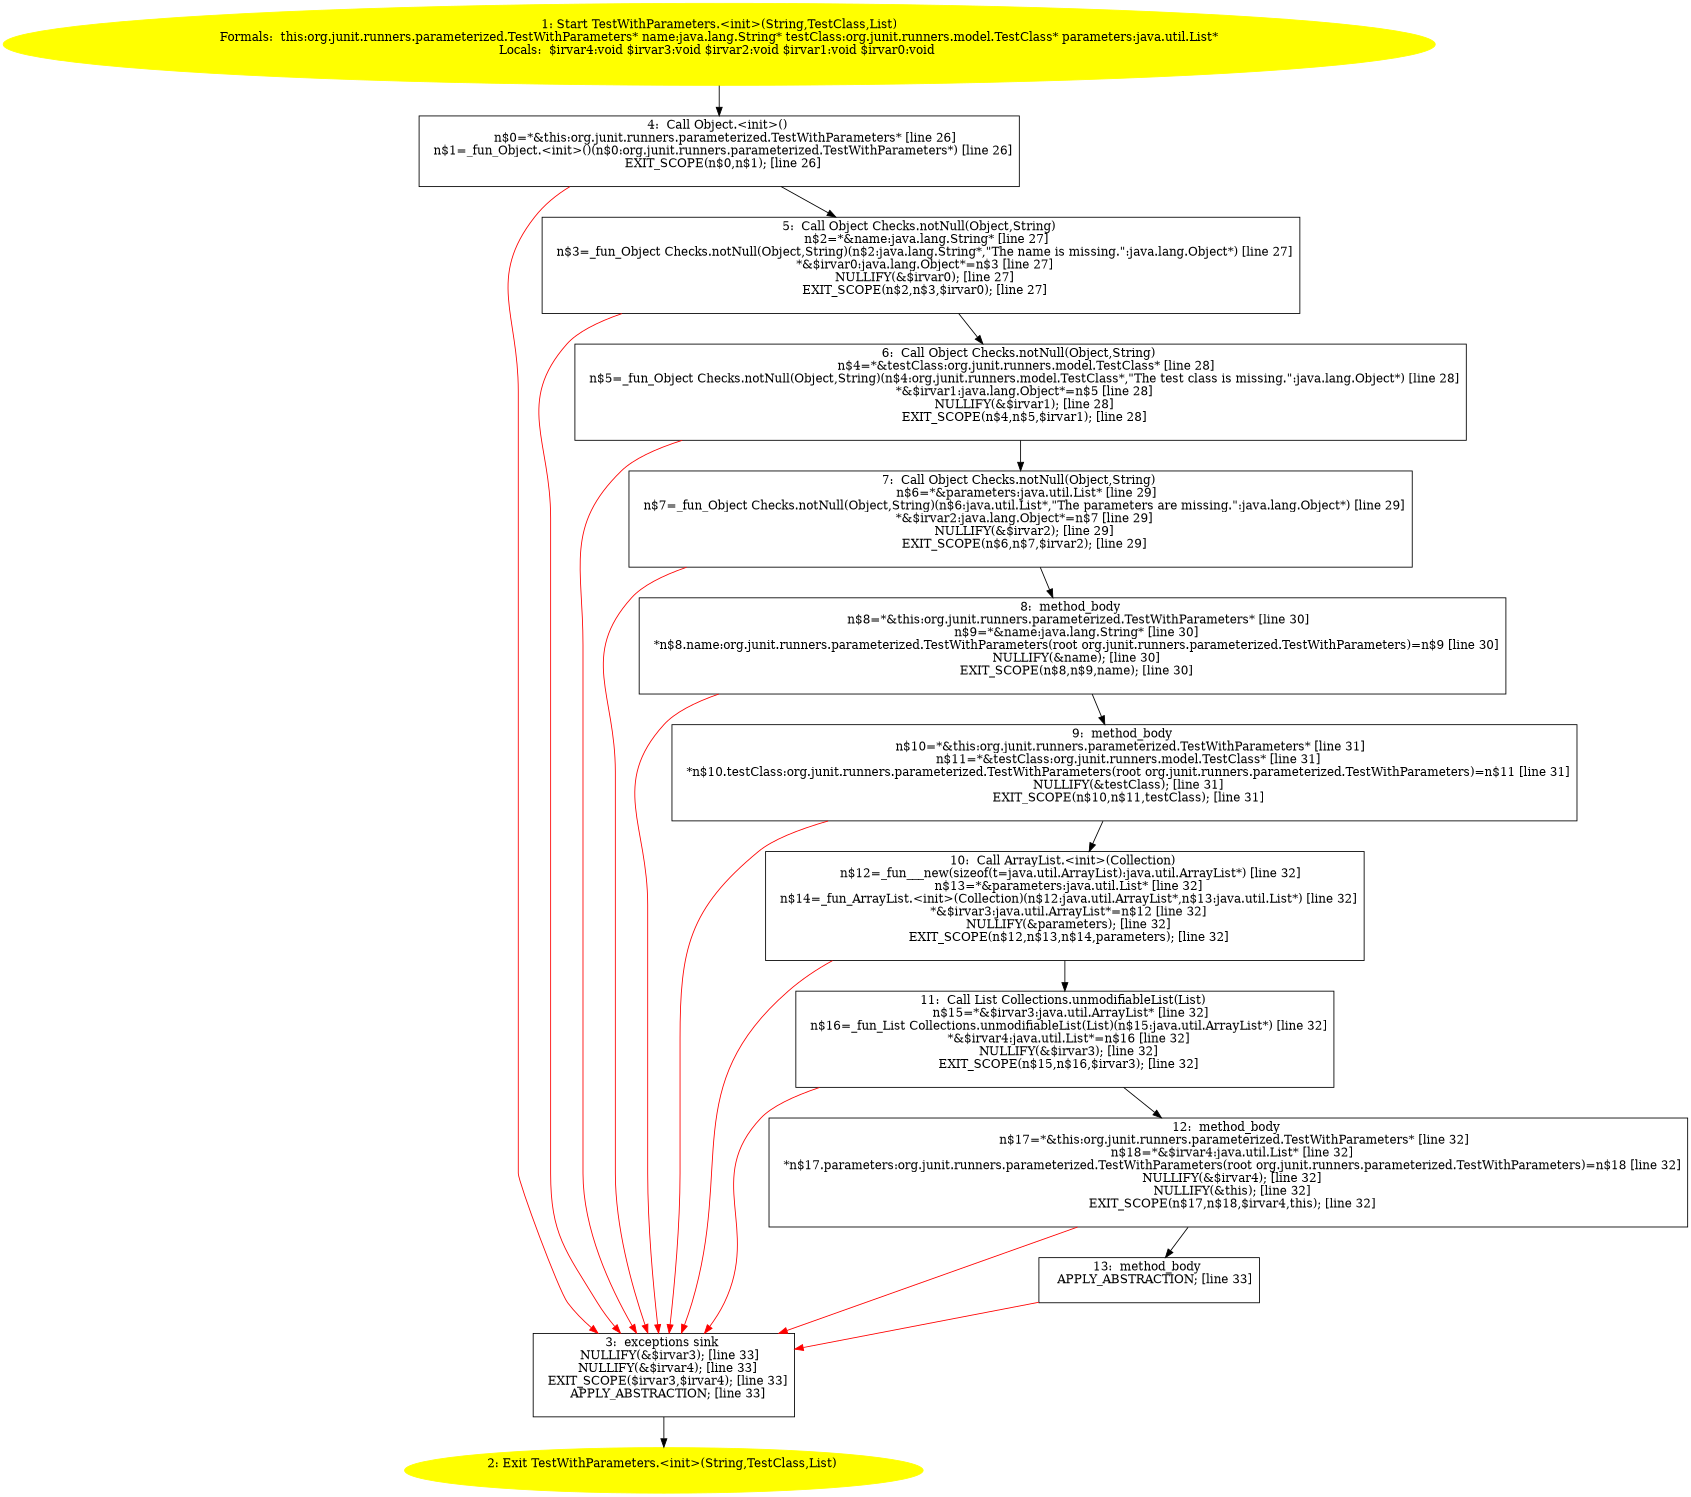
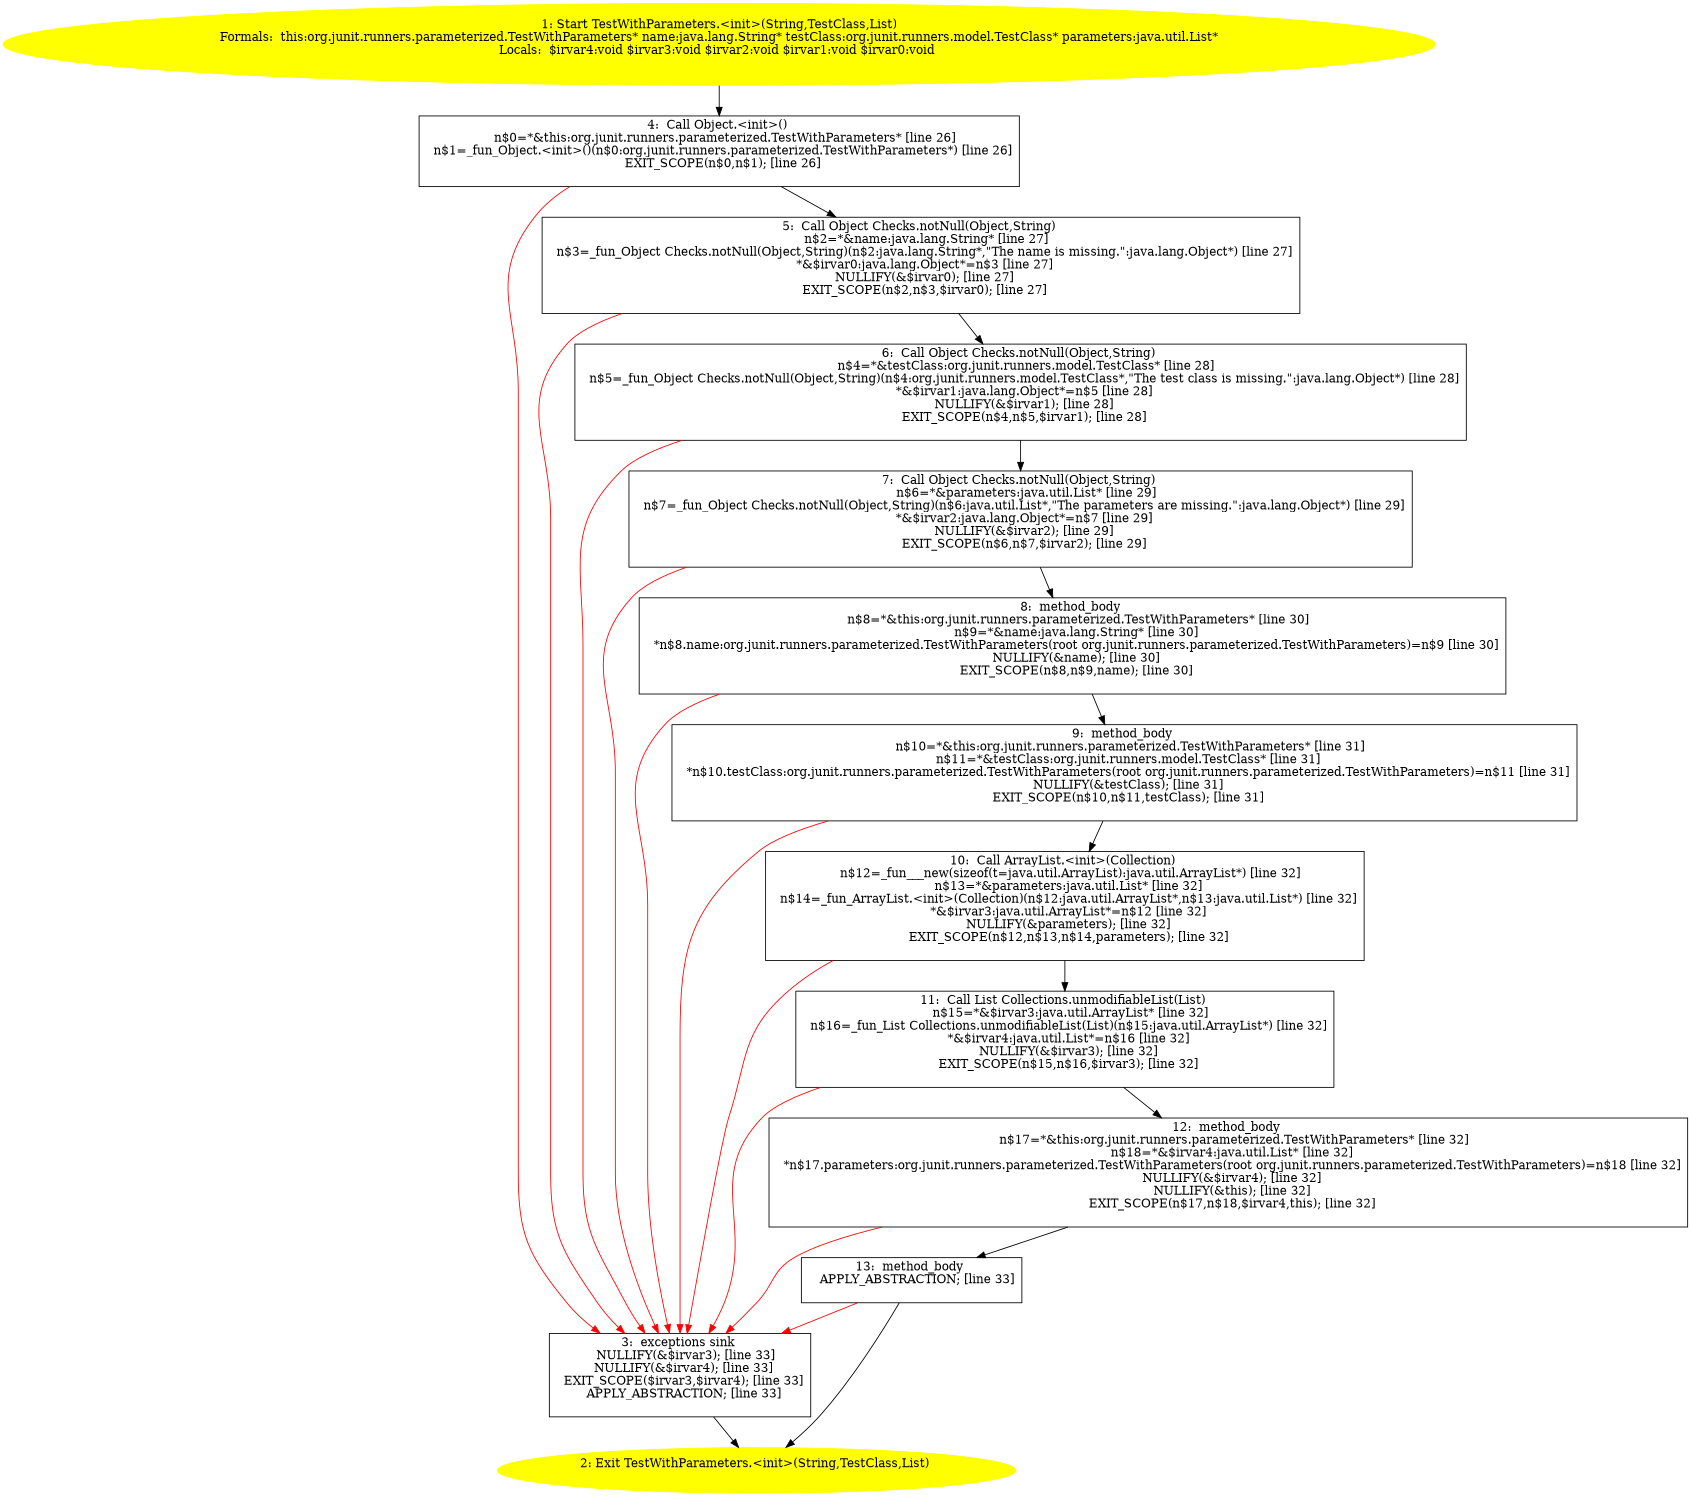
edge "13:  method_body APPLY_ABSTRACTION; [line 33]" -> "2: Exit TestWithParameters.<init>(String,TestClass,List)": added
